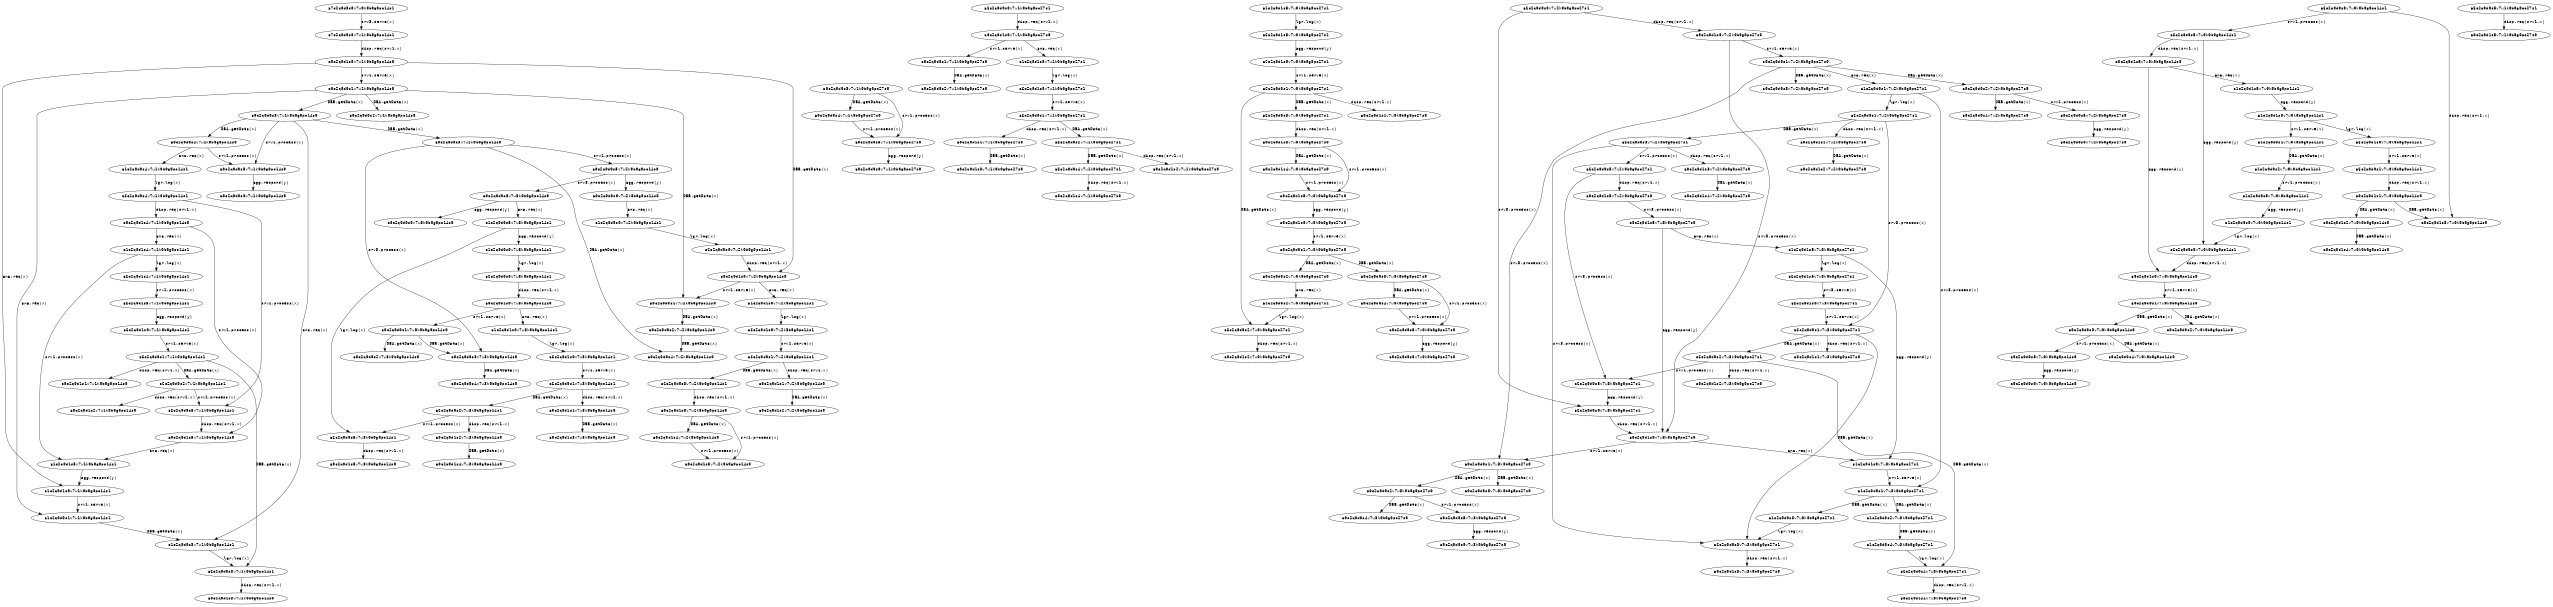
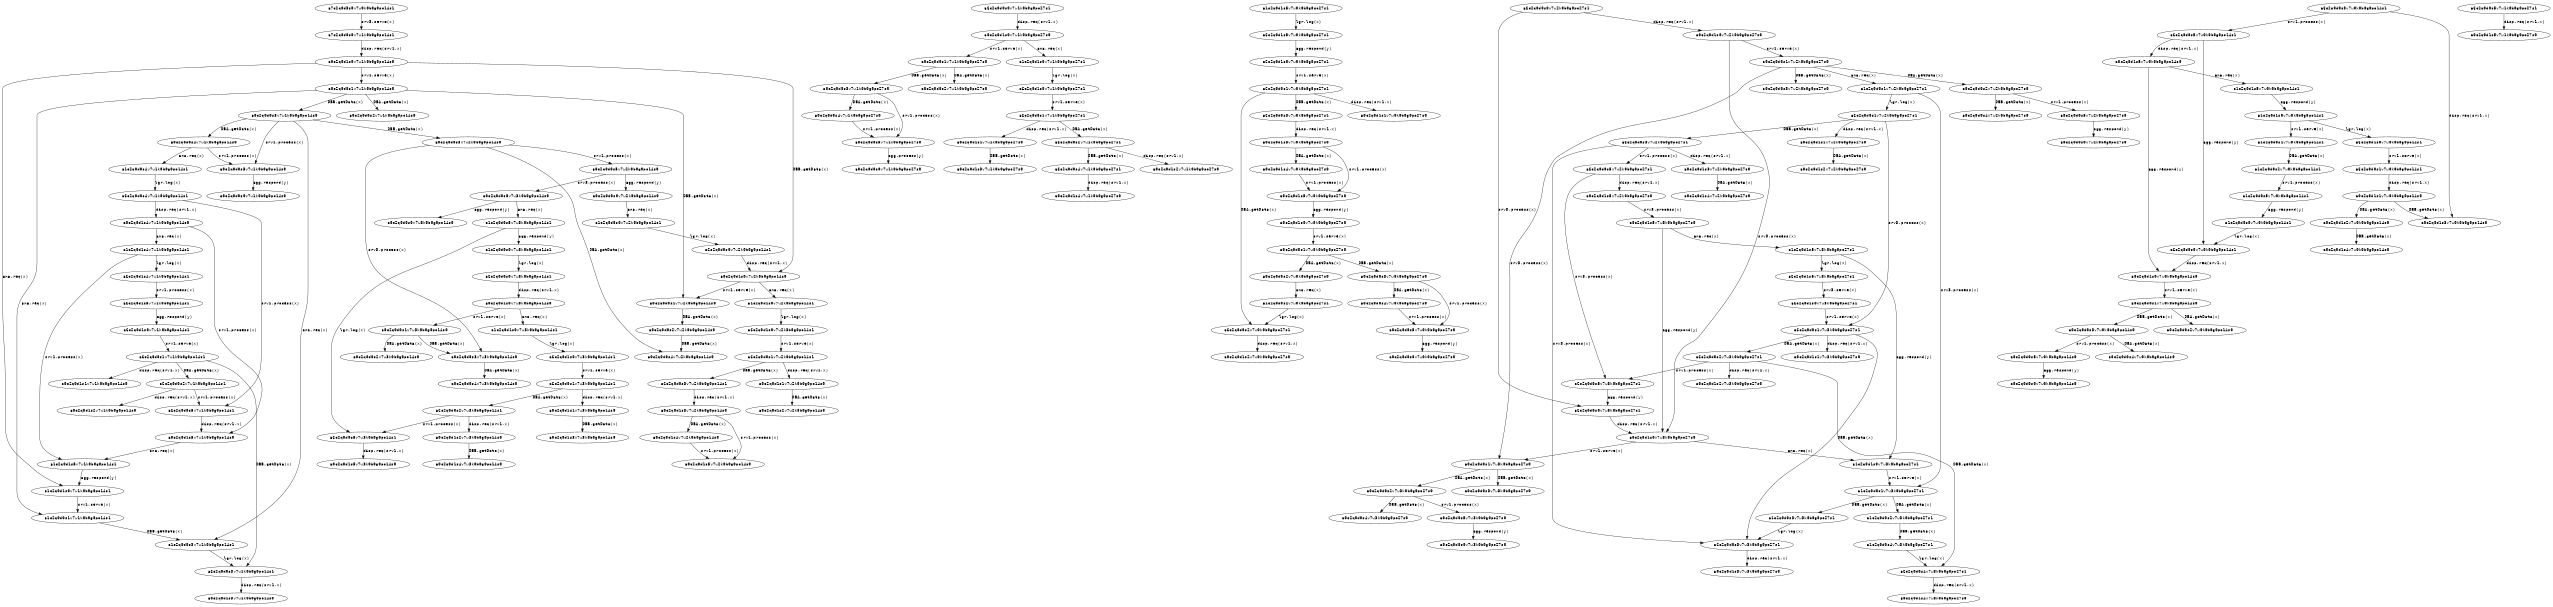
edge "a0c2q0d0s1v7w1k0b0g0po27s0" -> "a0c2q0d0s3v7w1k0b0g0po27s0": added, label "DBB.getData(x)"
edge "a0c2q0d0s5v7w1k0b0g0po27s0" -> "a0c2q0d0s0v7w1k0b0g0po27s0": label "agg.respond(y)" -> "agg.process(y)"
